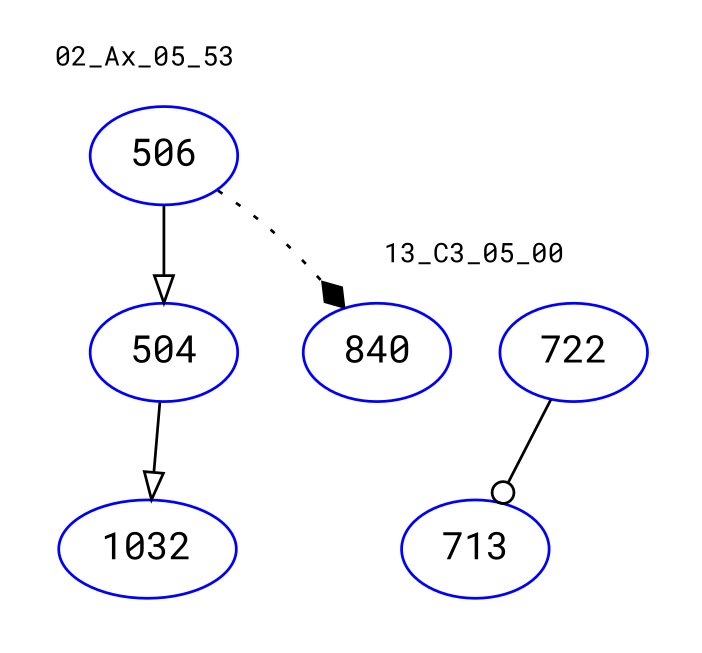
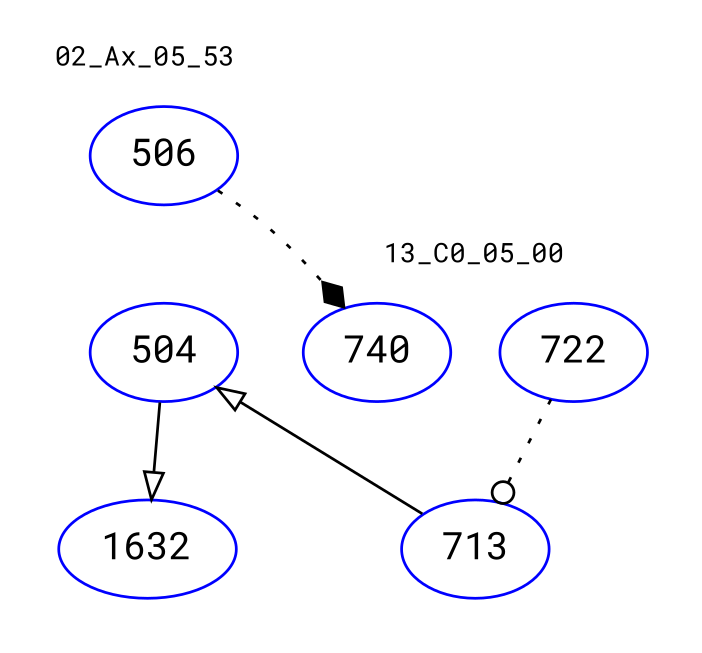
edge "506" -> "504": now "713" -> "504"
cluster "13_C3_05_00": label "13_C3_05_00" -> "13_C0_05_00"
node "840": label "840" -> "740"
edge "722" -> "713": style solid -> dotted
node "1032": label "1032" -> "1632"
